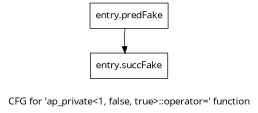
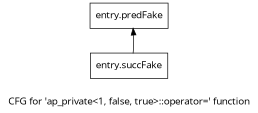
edge "entry.predFake" -> "entry.succFake": reversed
